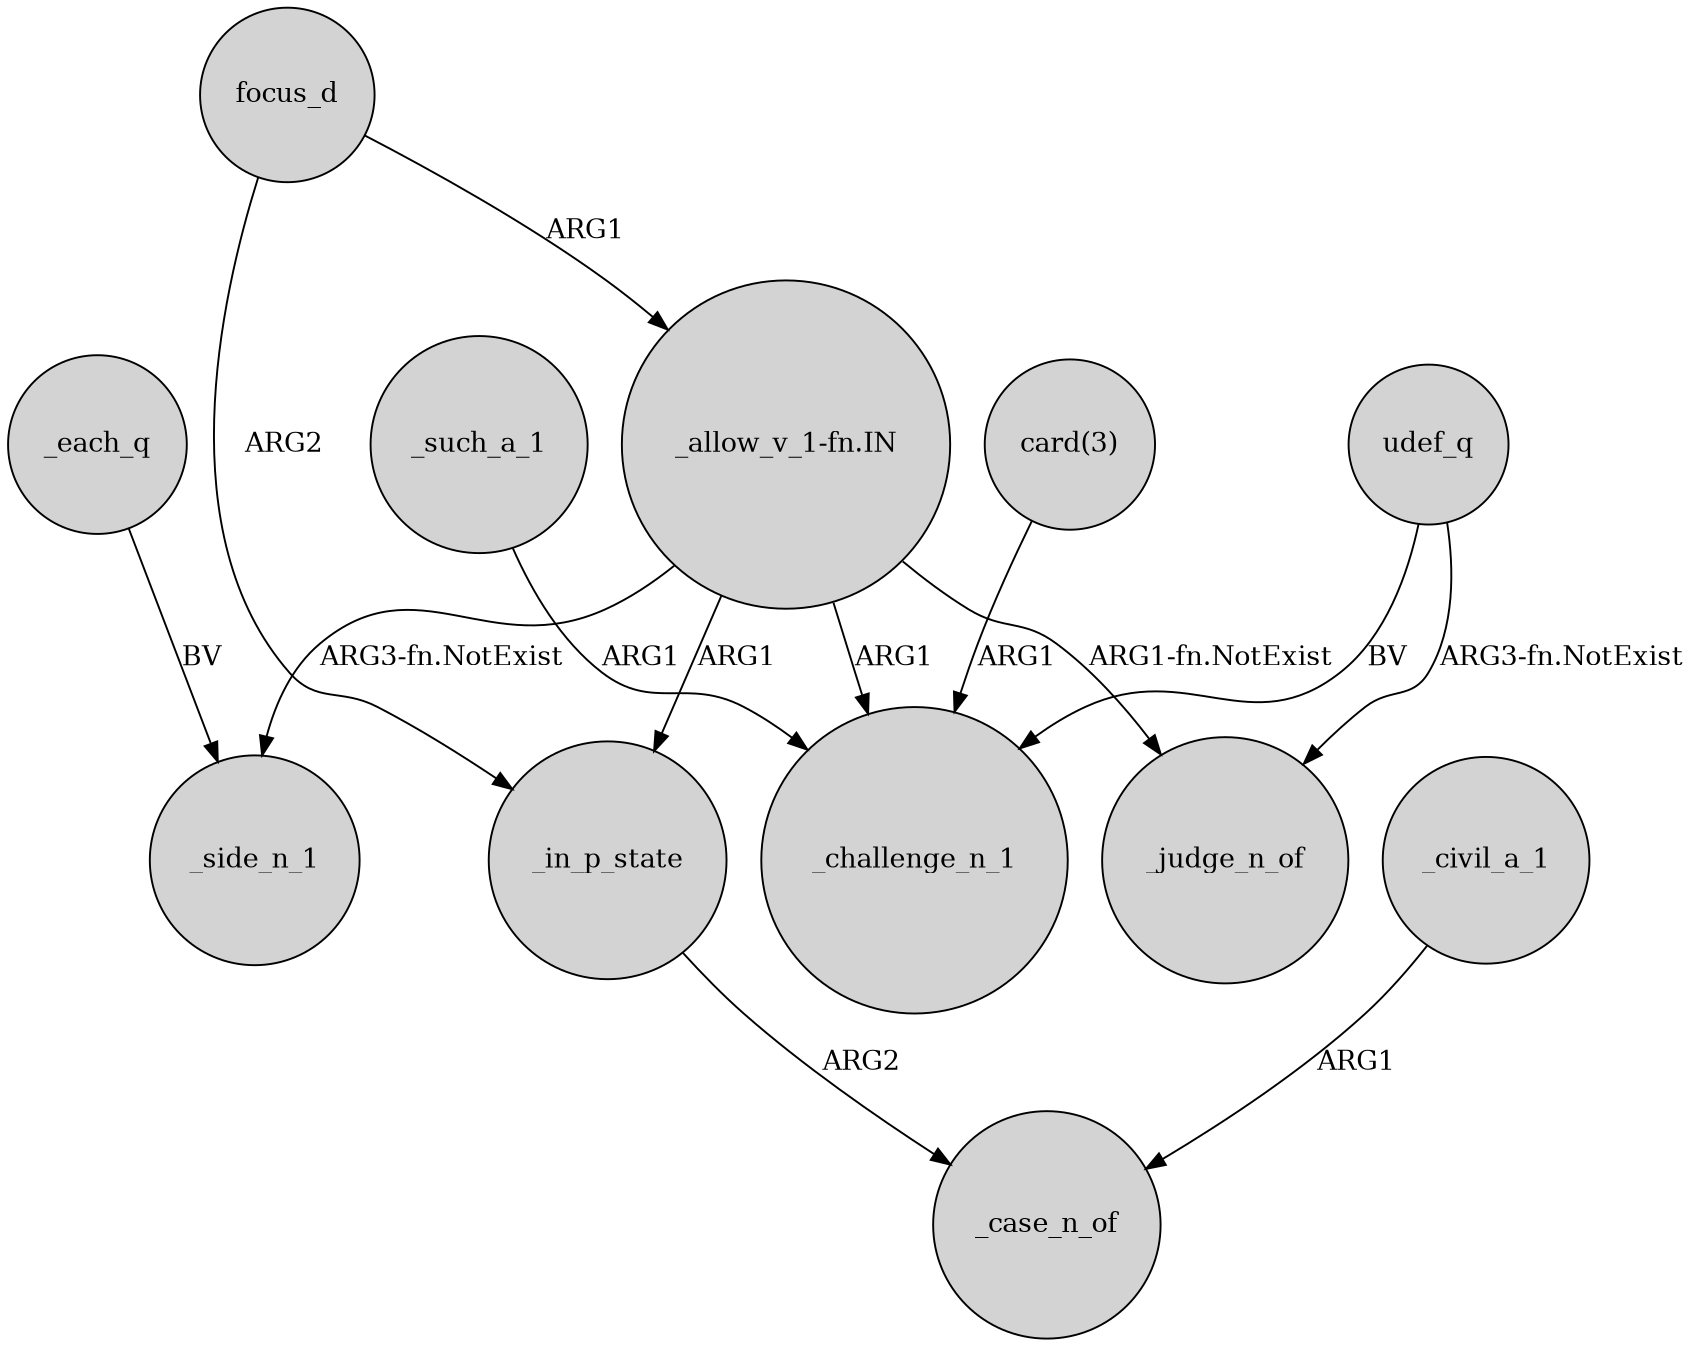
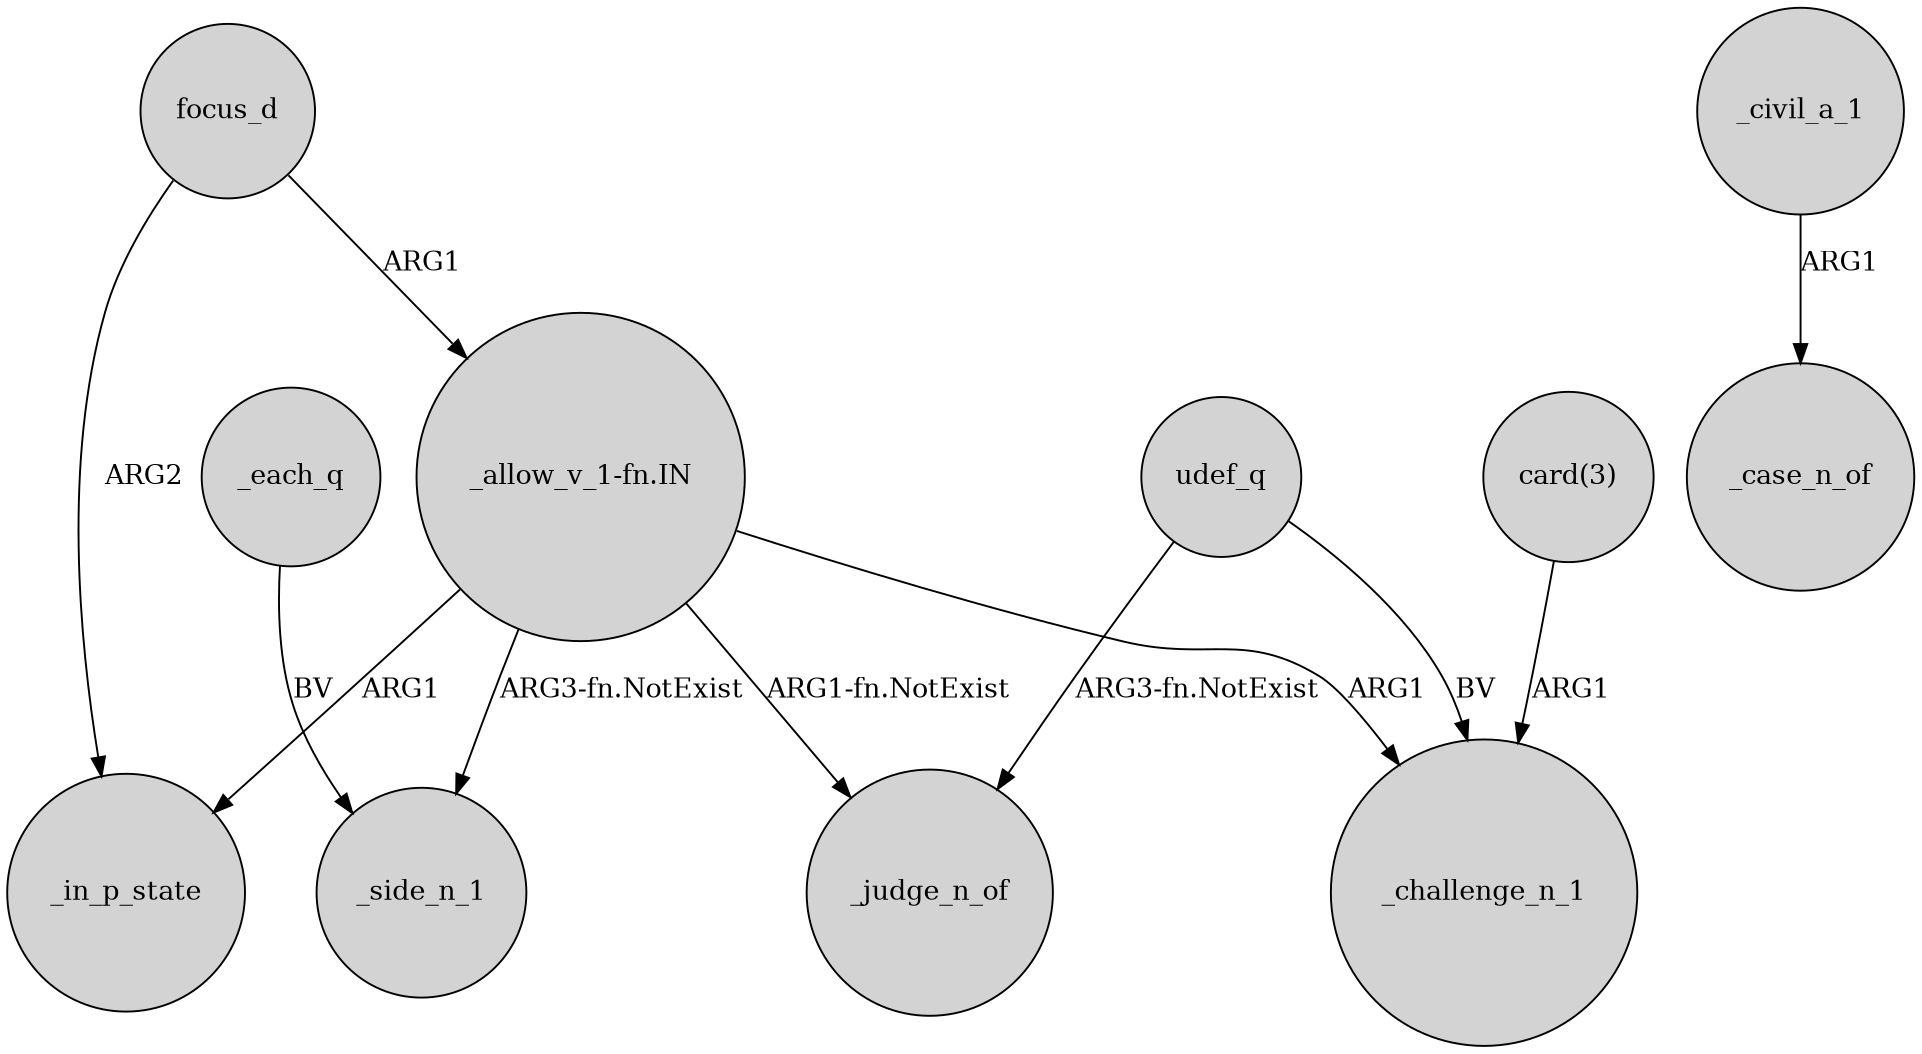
node "_such_a_1": removed
edge "_in_p_state" -> "_case_n_of": removed, label "ARG2"
